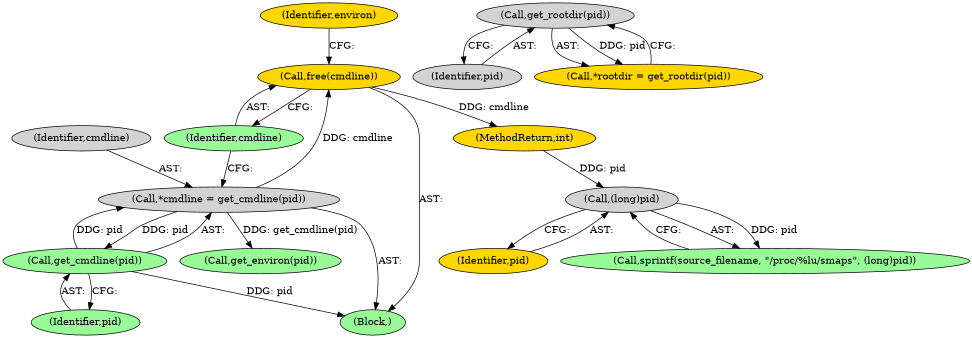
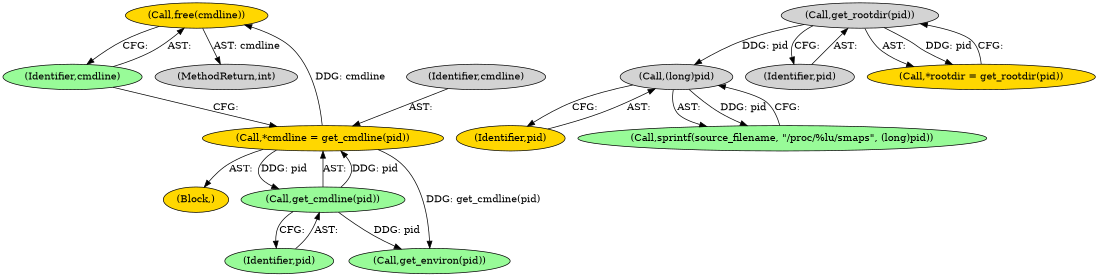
node "(Identifier,environ)": removed
edge "(Call,free(cmdline))" -> "(MethodReturn,int)": label "DDG: cmdline" -> "AST: cmdline"
node "(MethodReturn,int)": fillcolor gold -> lightgrey
edge "(MethodReturn,int)" -> "(Call,(long)pid)": now "(Call,get_rootdir(pid))" -> "(Call,(long)pid)"
edge "(Call,free(cmdline))" -> "(Block,)": removed, label "AST:"
node "(Call,*cmdline = get_cmdline(pid))": fillcolor lightgrey -> gold
edge "(Call,get_cmdline(pid))" -> "(Block,)": now "(Call,get_cmdline(pid))" -> "(Call,get_environ(pid))"
node "(Block,)": fillcolor palegreen -> gold
